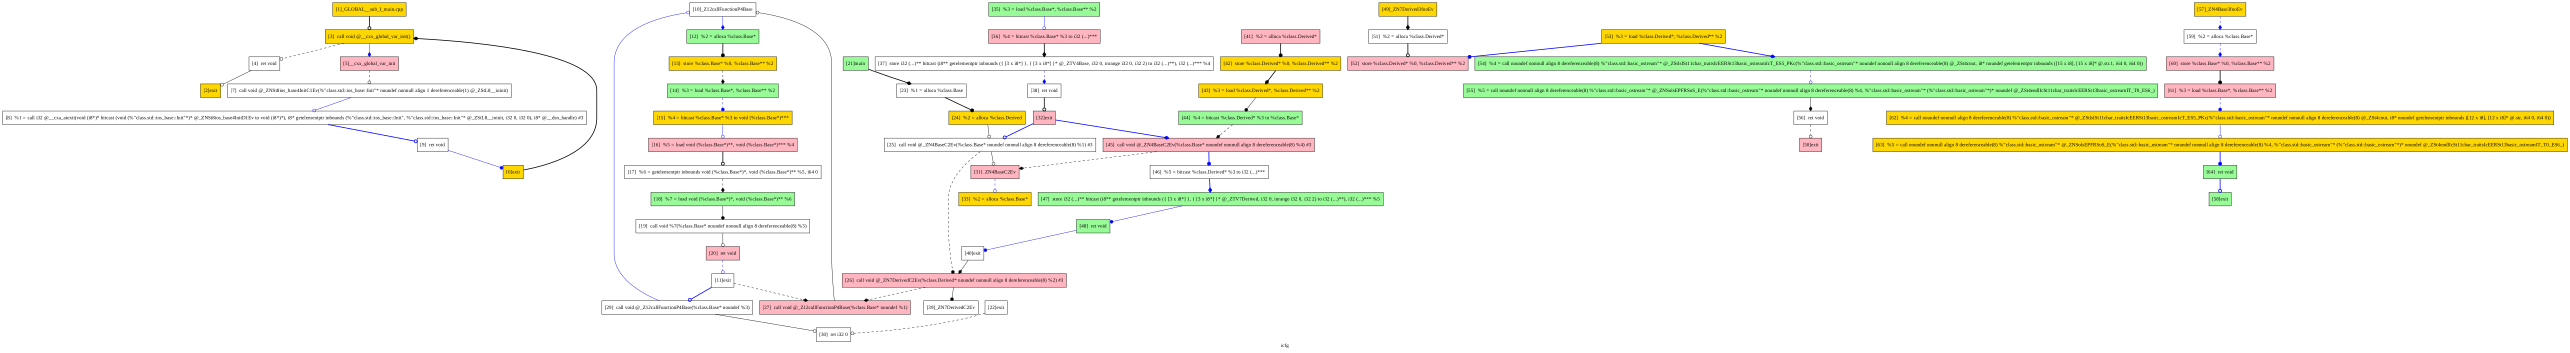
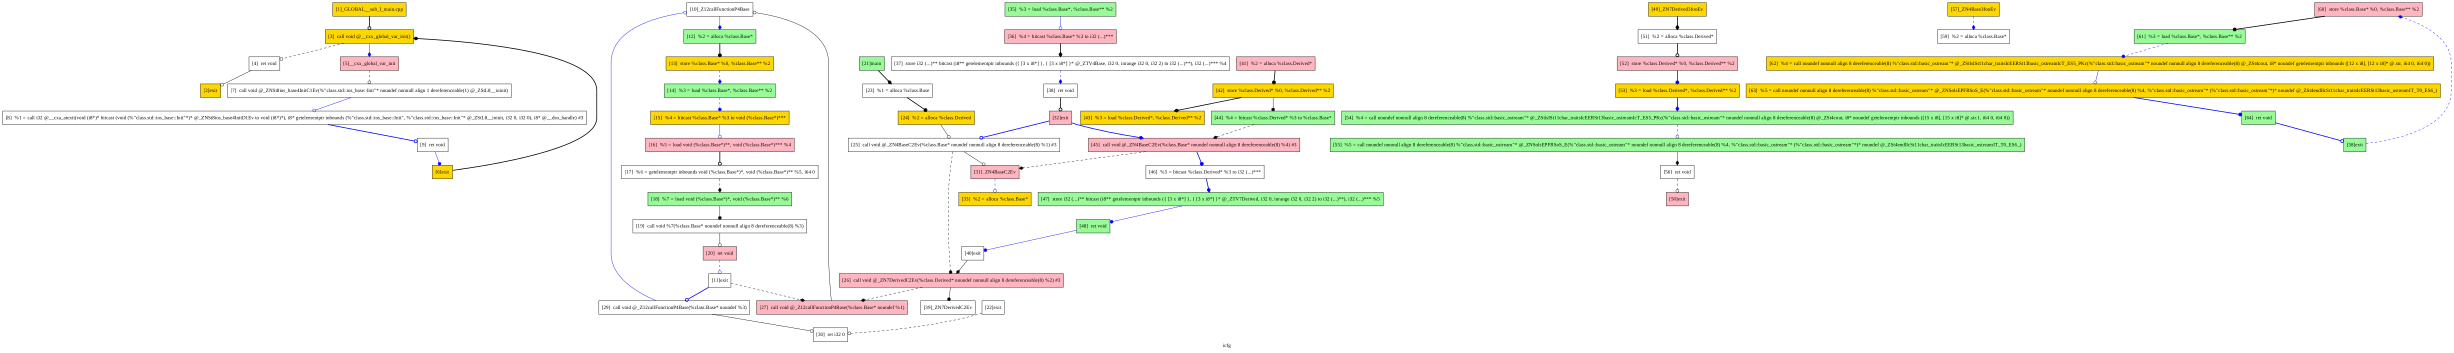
edge "[59]  %2 = alloca %class.Base*" -> "[60]  store %class.Base* %0, %class.Base** %2": now "[58]exit" -> "[60]  store %class.Base* %0, %class.Base** %2"
edge "[53]  %3 = load %class.Derived*, %class.Derived** %2" -> "[52]  store %class.Derived* %0, %class.Derived** %2": reversed
edge "[13]  store %class.Base* %0, %class.Base** %2" -> "[14]  %3 = load %class.Base*, %class.Base** %2": color black -> blue
node "[61]  %3 = load %class.Base*, %class.Base** %2": fillcolor lightpink -> palegreen
edge "[43]  %3 = load %class.Derived*, %class.Derived** %2" -> "[44]  %4 = bitcast %class.Derived* %3 to %class.Base*": now "[42]  store %class.Derived* %0, %class.Derived** %2" -> "[44]  %4 = bitcast %class.Derived* %3 to %class.Base*"
